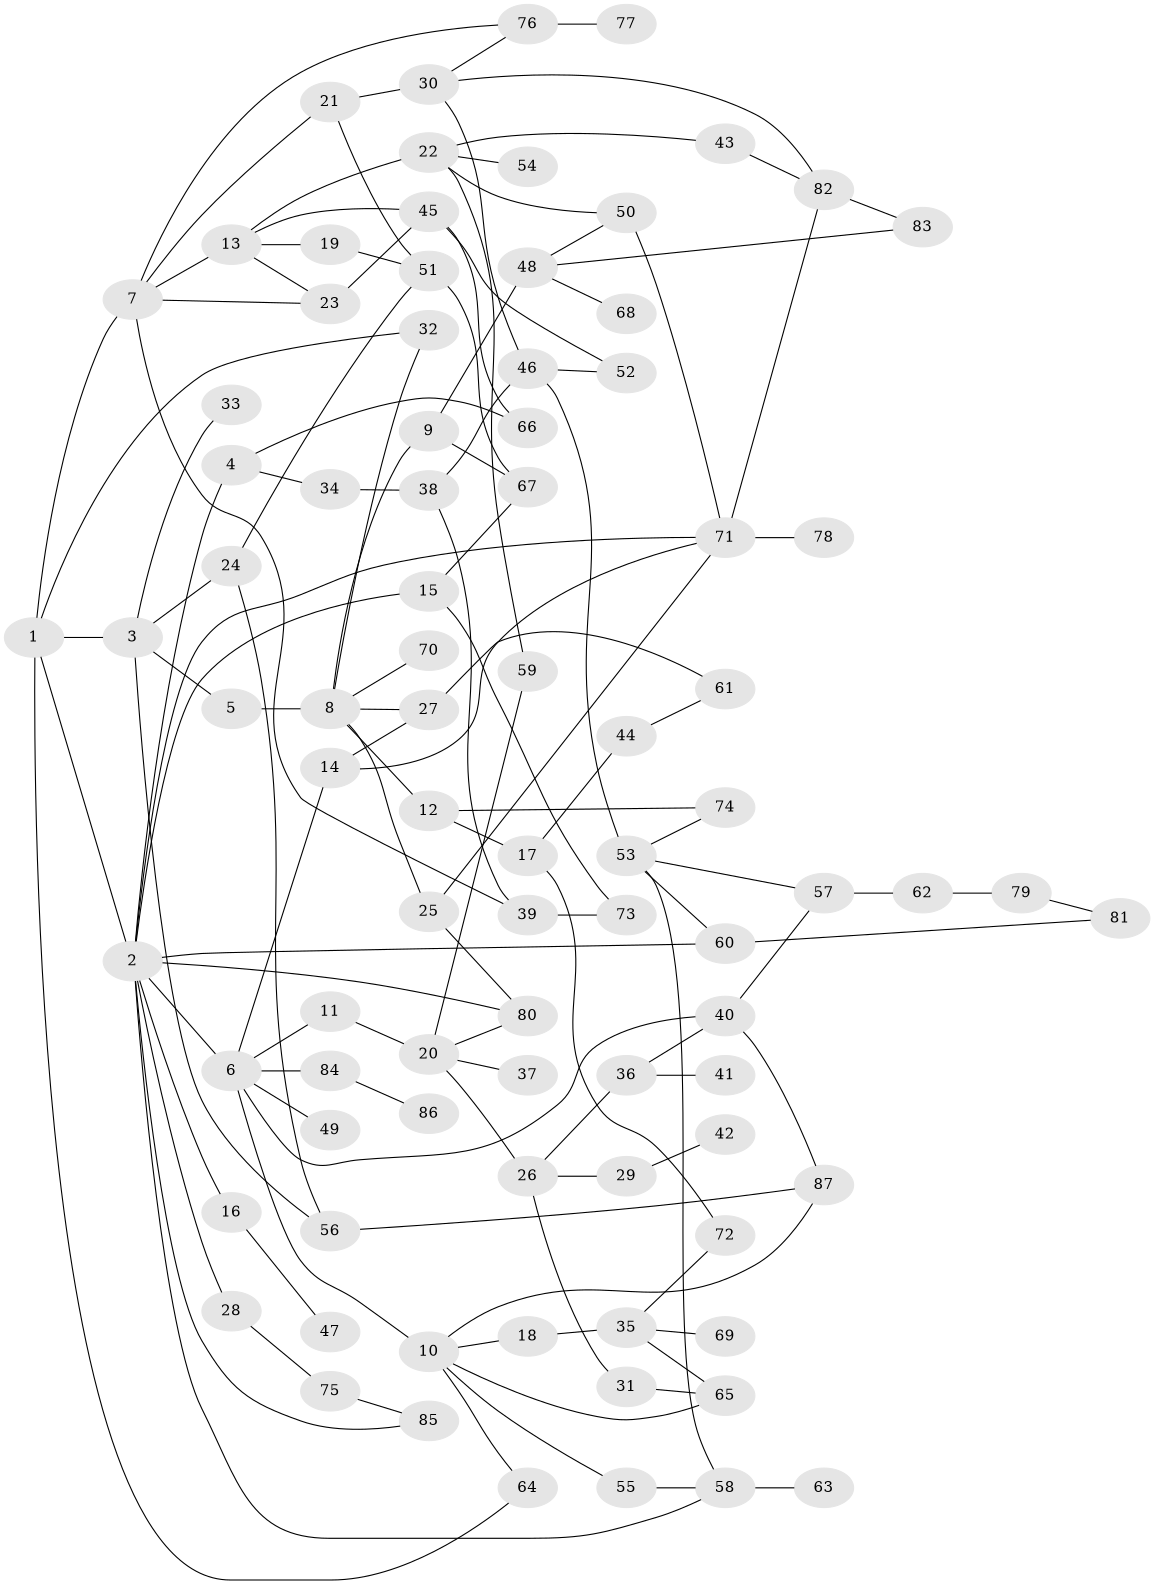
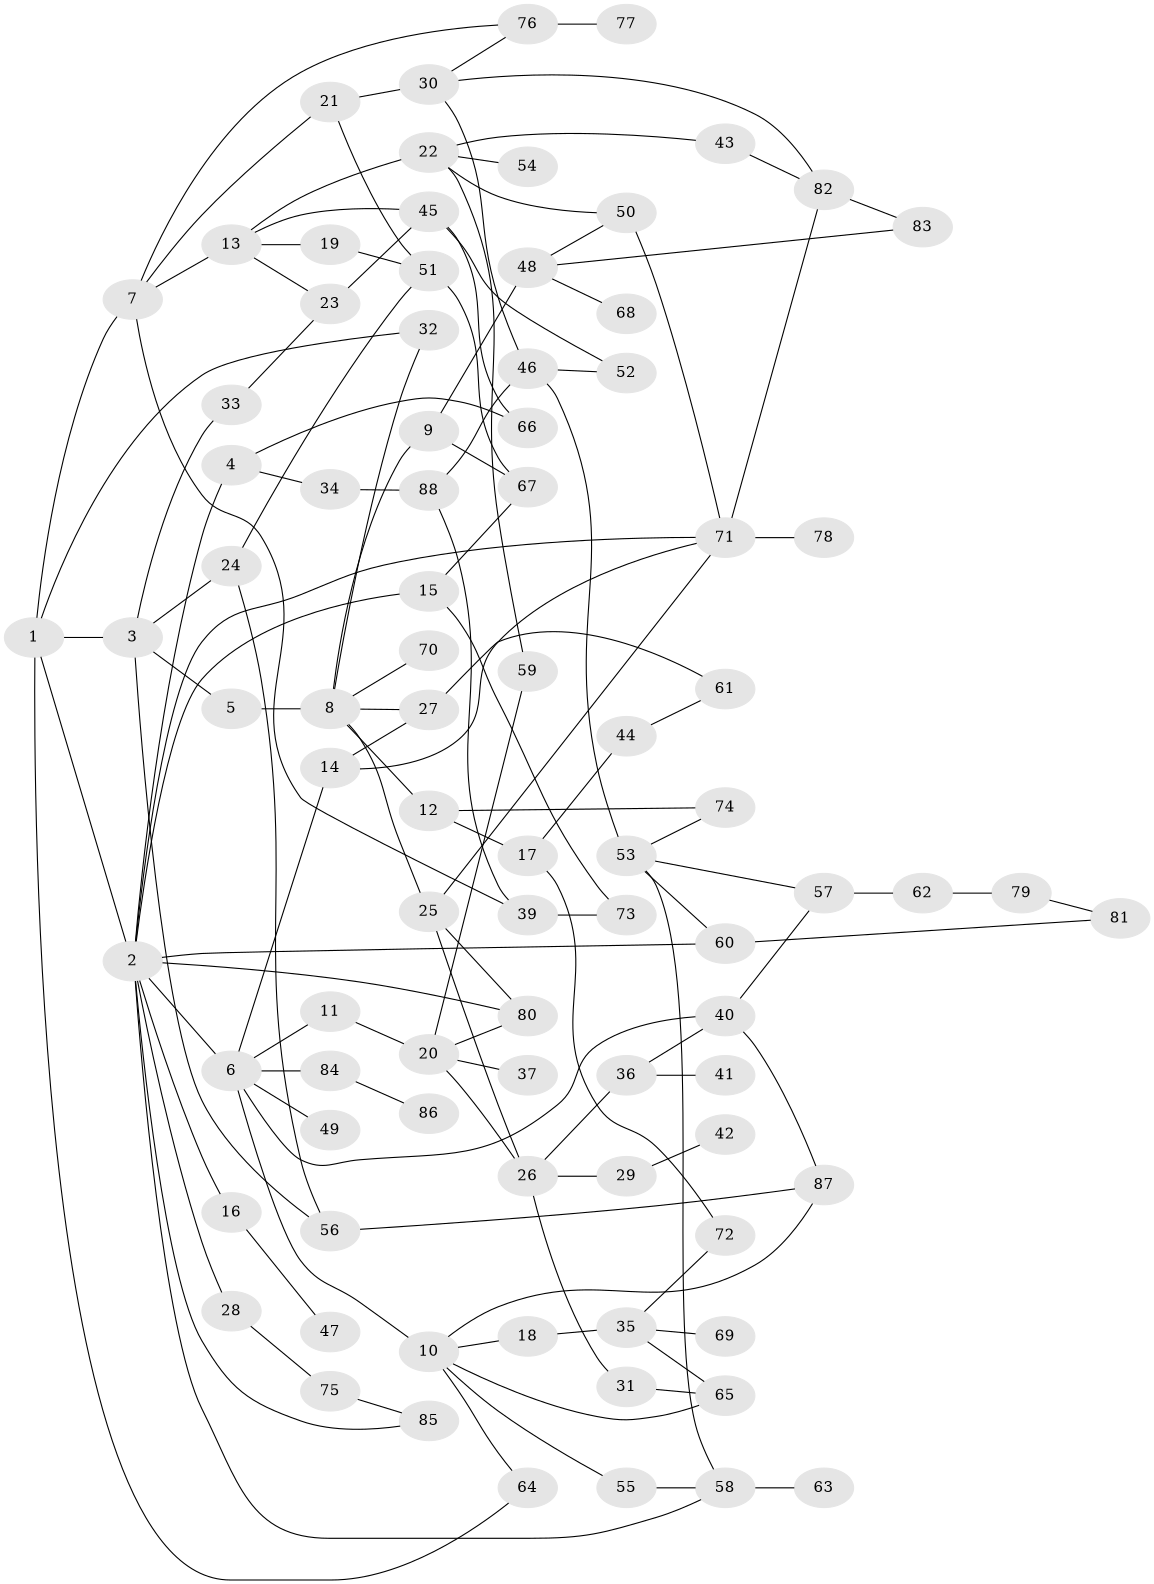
edge "7" -- "23": now "33" -- "23"
node "38": label "38" -> "88"
edge "25" -- "26": added
